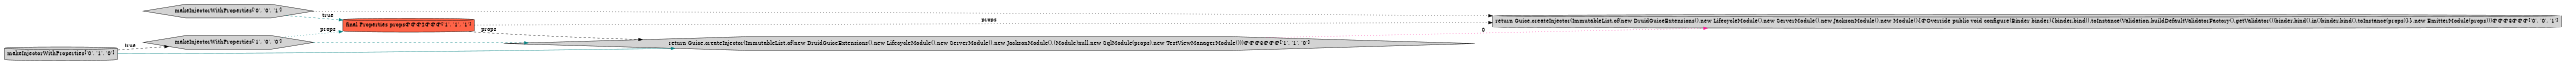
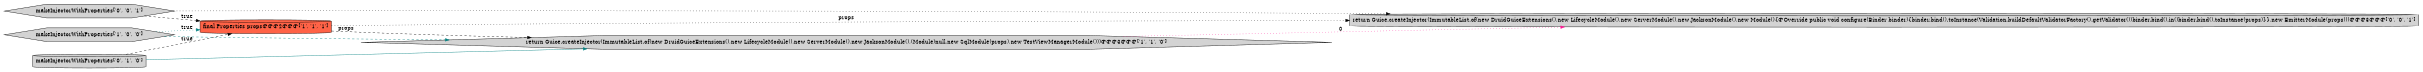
edge "makeInjectorWithProperties['0', '0', '1']" -> "final Properties props@@@2@@@['1', '1', '1']": color teal -> black
edge "makeInjectorWithProperties['1', '0', '0']" -> "final Properties props@@@2@@@['1', '1', '1']": label "props" -> "true"
edge "makeInjectorWithProperties['0', '1', '0']" -> "makeInjectorWithProperties['1', '0', '0']": now "makeInjectorWithProperties['0', '1', '0']" -> "final Properties props@@@2@@@['1', '1', '1']"
